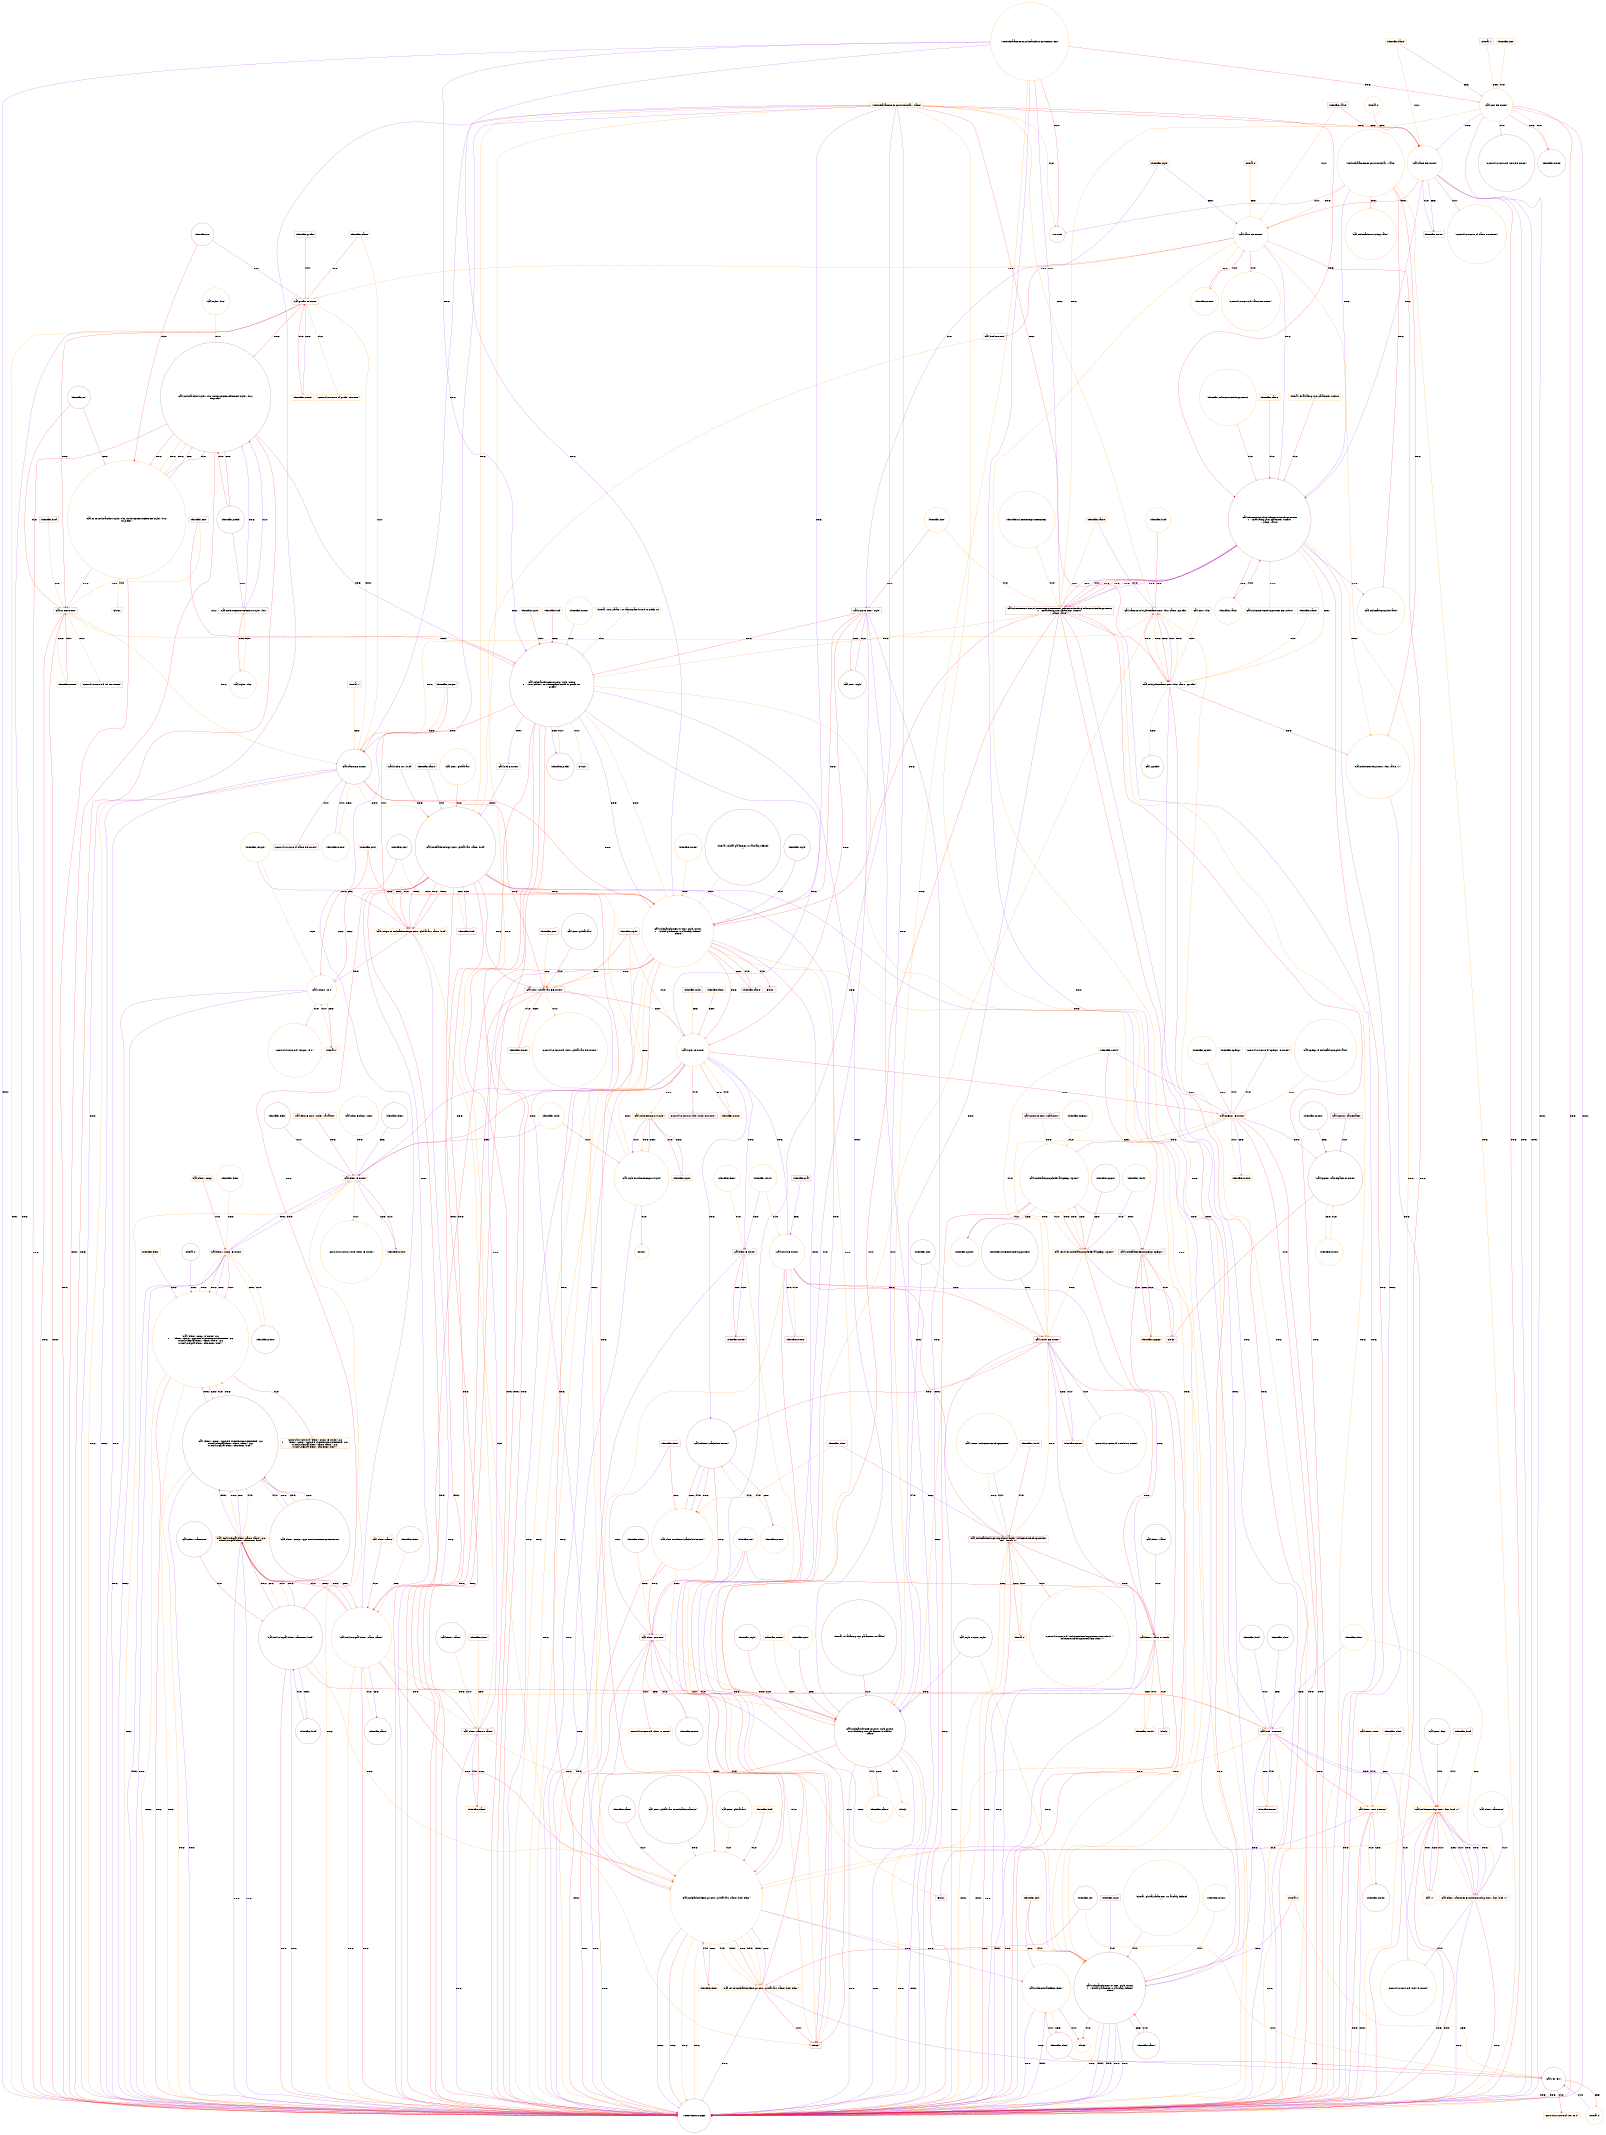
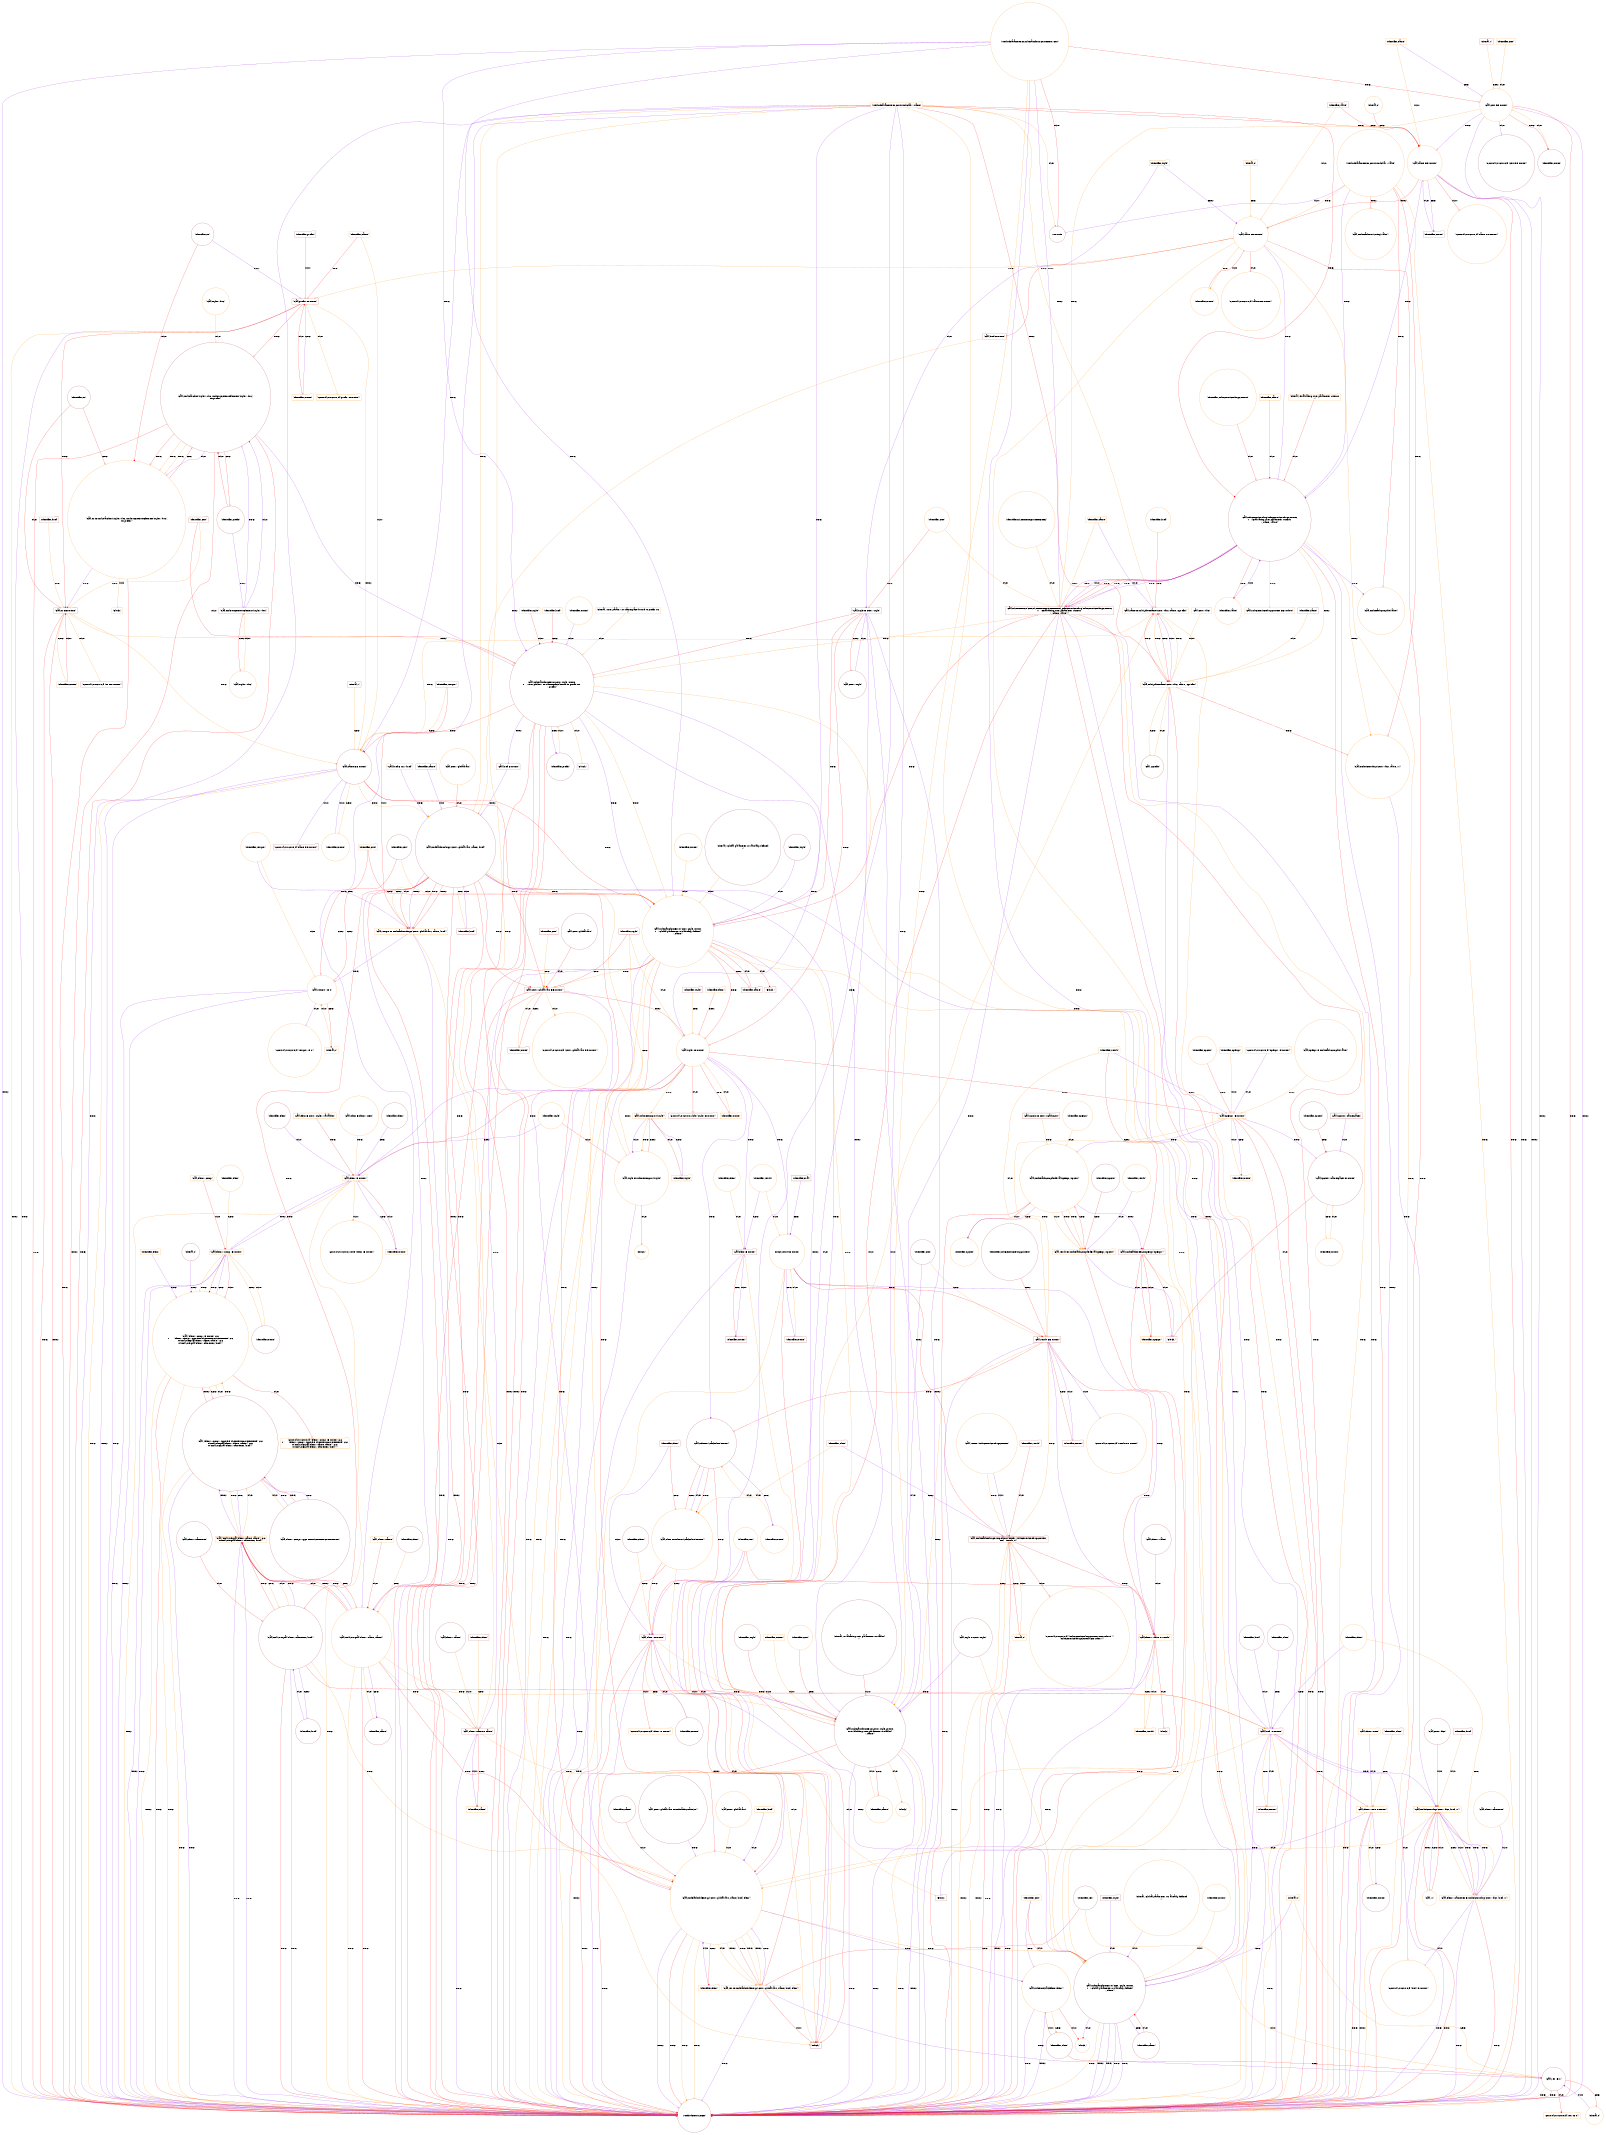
edge "(Call,&prefix)" -> "(Call,xsltSplitQName(ctxt->dict, name, &prefix))": added, label "AST:"
node "(Call,result = NULL)": label "(Call,result = NULL)" -> "(Block,result = NULL)"
edge "(Call,result = xmlXPathCompiledEval(xpExpr, xpctxt))" -> "(Call,result == NULL)": removed, label "DDG:"
